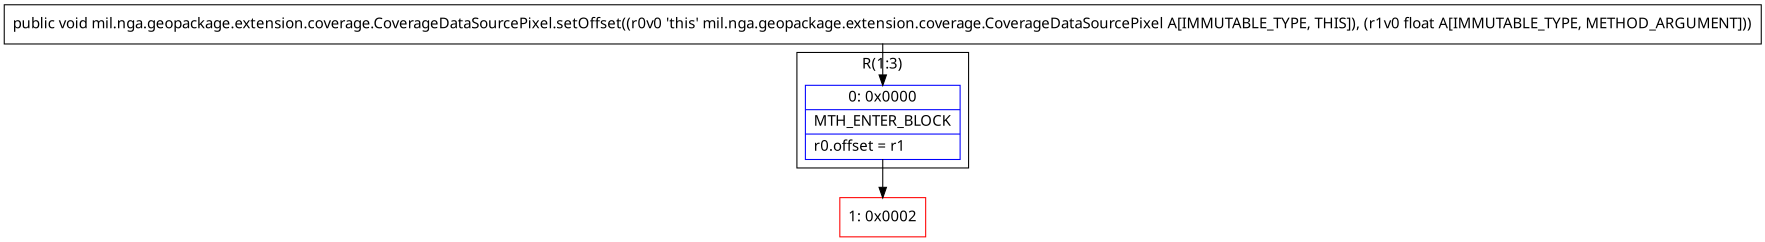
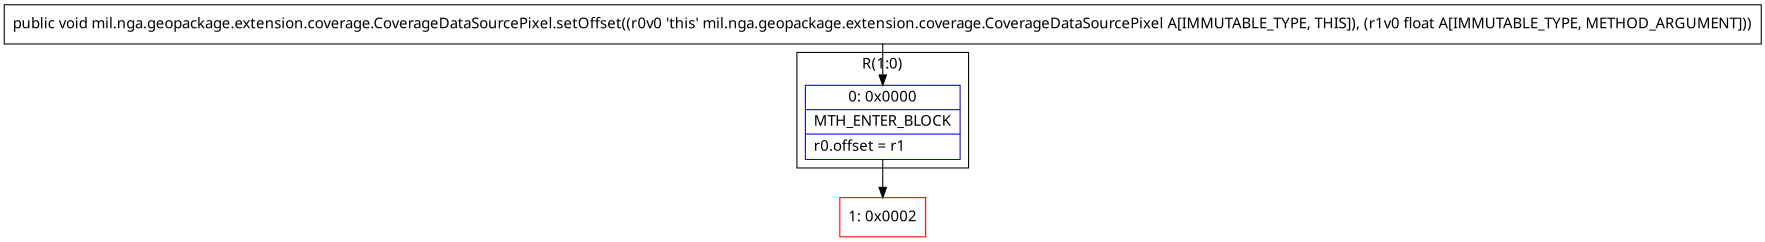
cluster "R(1:3)": label "R(1:3)" -> "R(1:0)"
